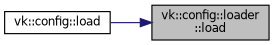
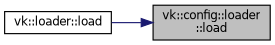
node "vk::config::load": label "vk::config::load" -> "vk::loader::load"
